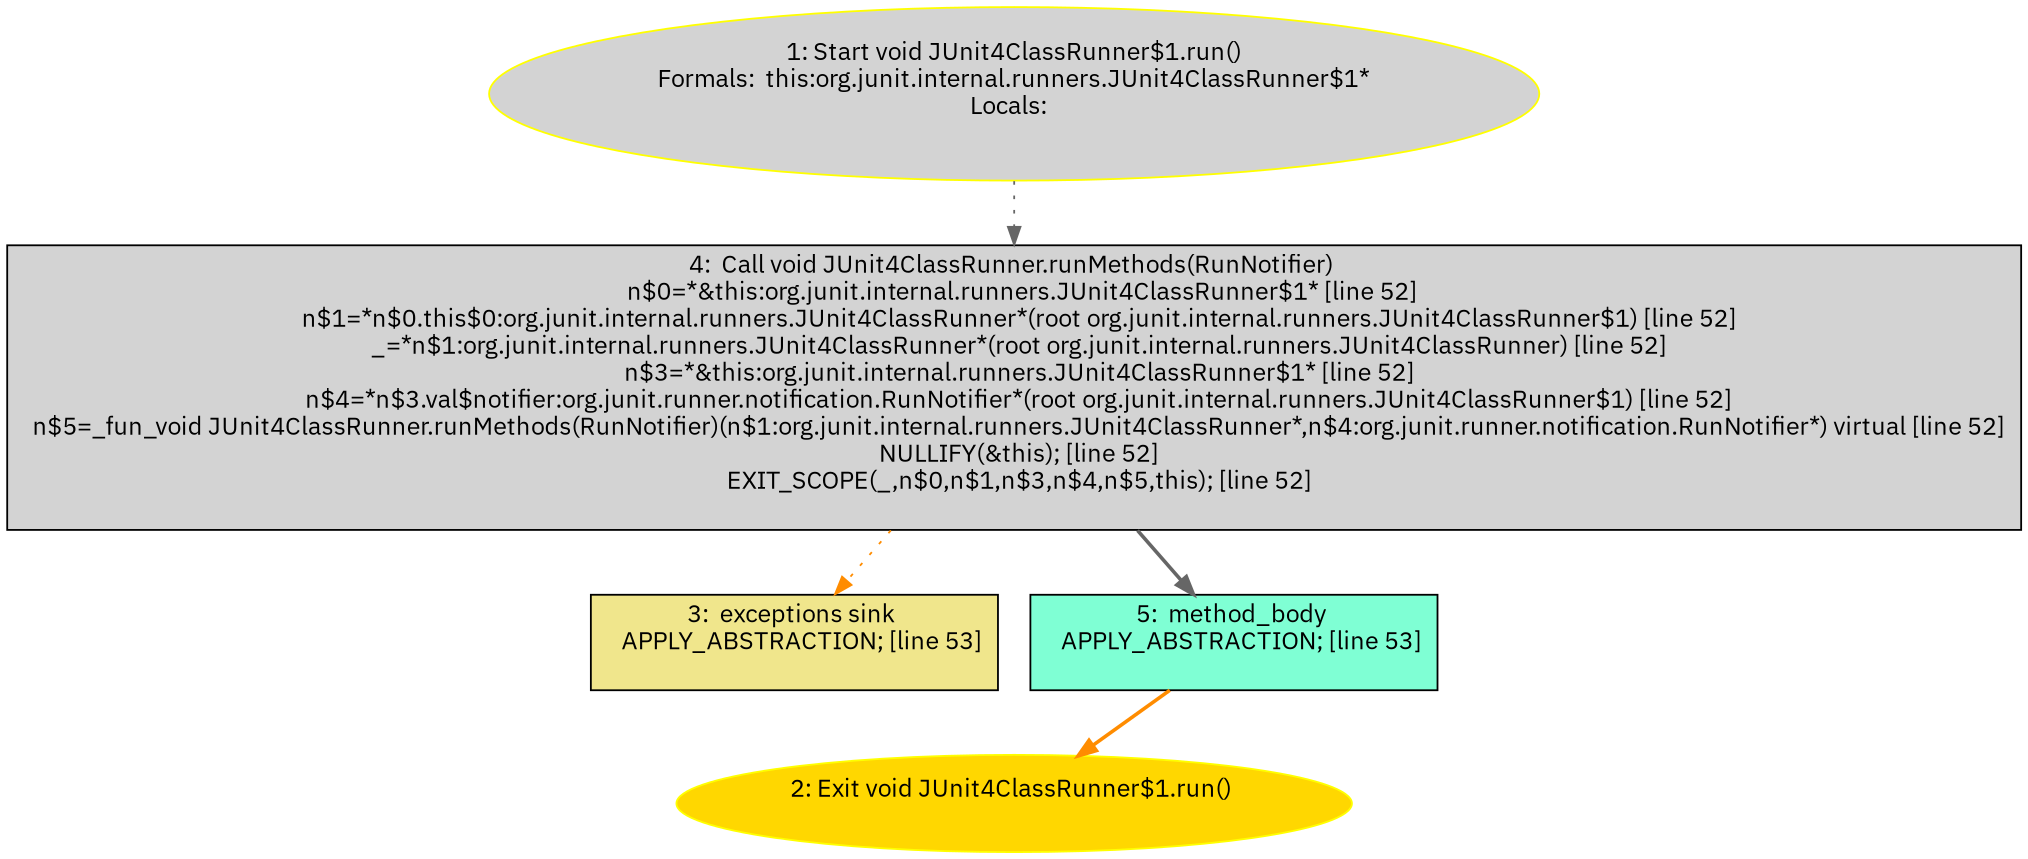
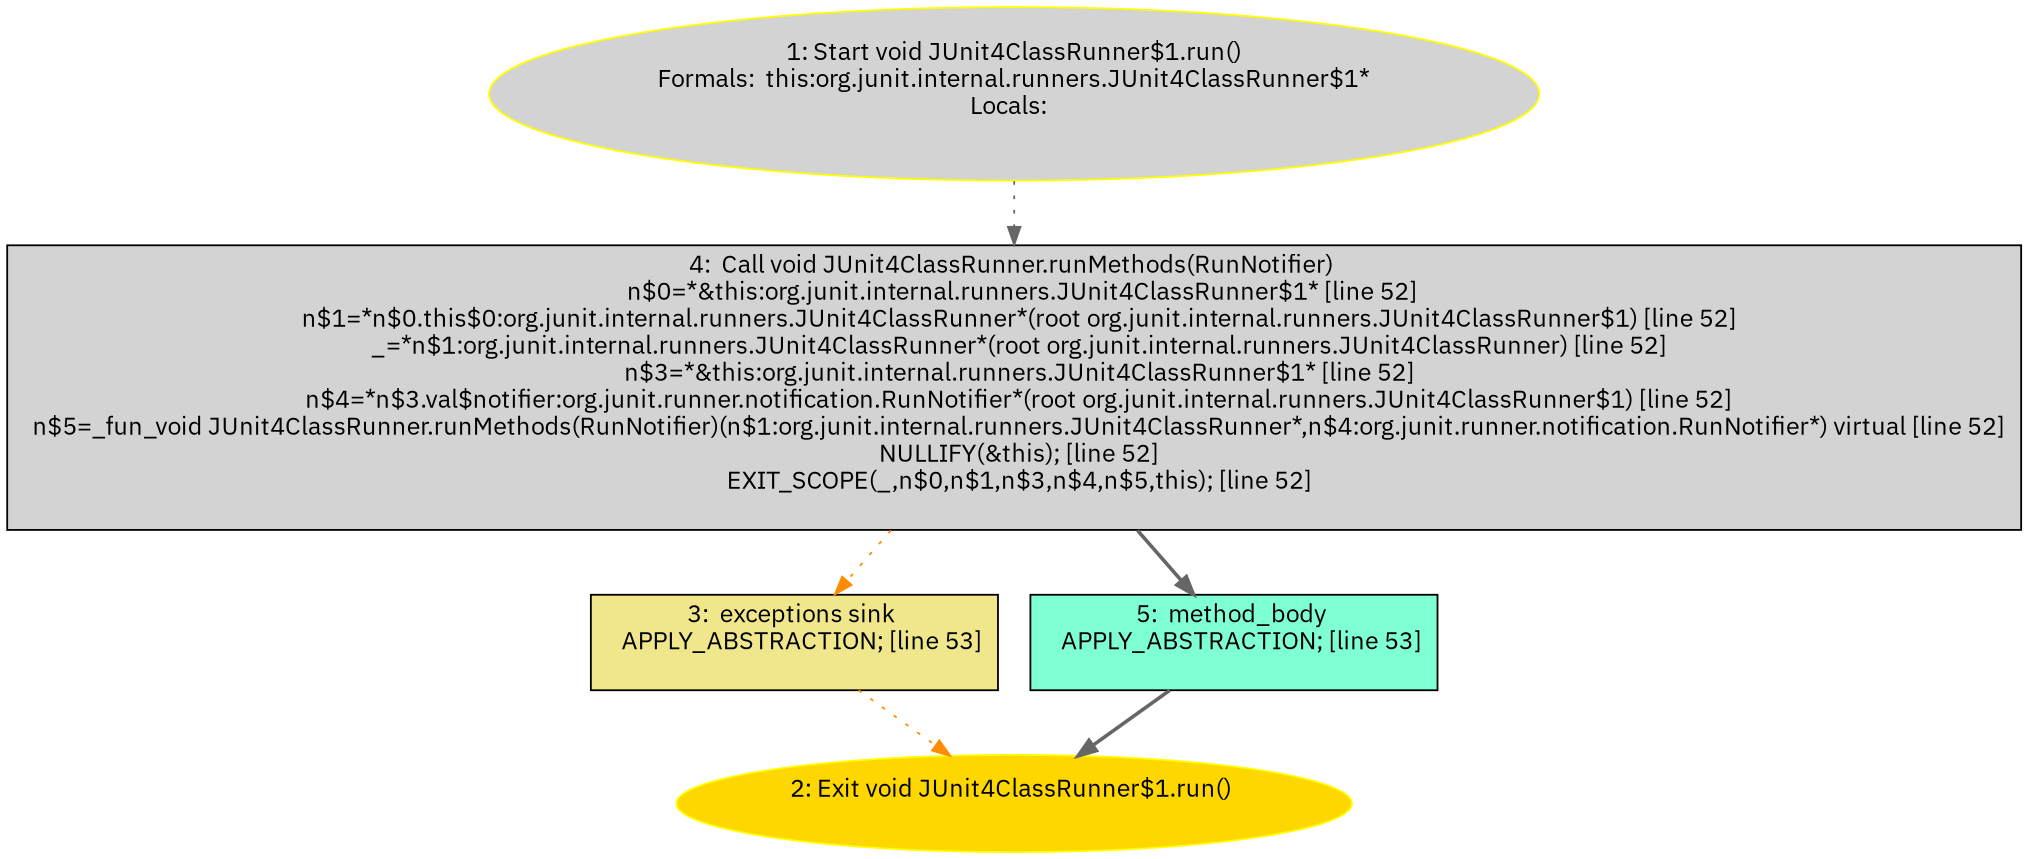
edge "3:  exceptions sink APPLY_ABSTRACTION; [line 53]" -> "2: Exit void JUnit4ClassRunner$1.run()": added
edge "5:  method_body APPLY_ABSTRACTION; [line 53]" -> "2: Exit void JUnit4ClassRunner$1.run()": color darkorange -> gray40
